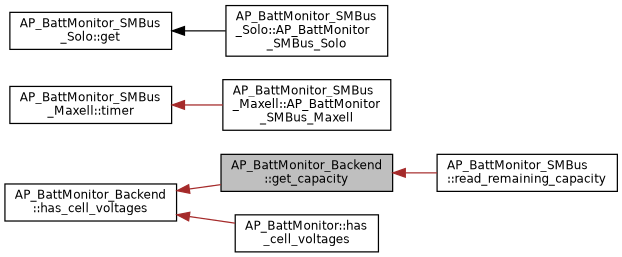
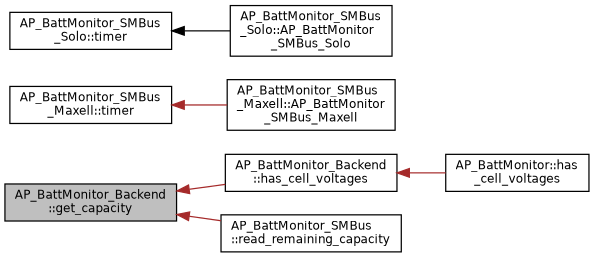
node "AP_BattMonitor_SMBus _Solo::get": label "AP_BattMonitor_SMBus _Solo::get" -> "AP_BattMonitor_SMBus _Solo::timer"
edge "AP_BattMonitor_Backend ::get_capacity" -> "AP_BattMonitor_Backend ::has_cell_voltages": reversed
